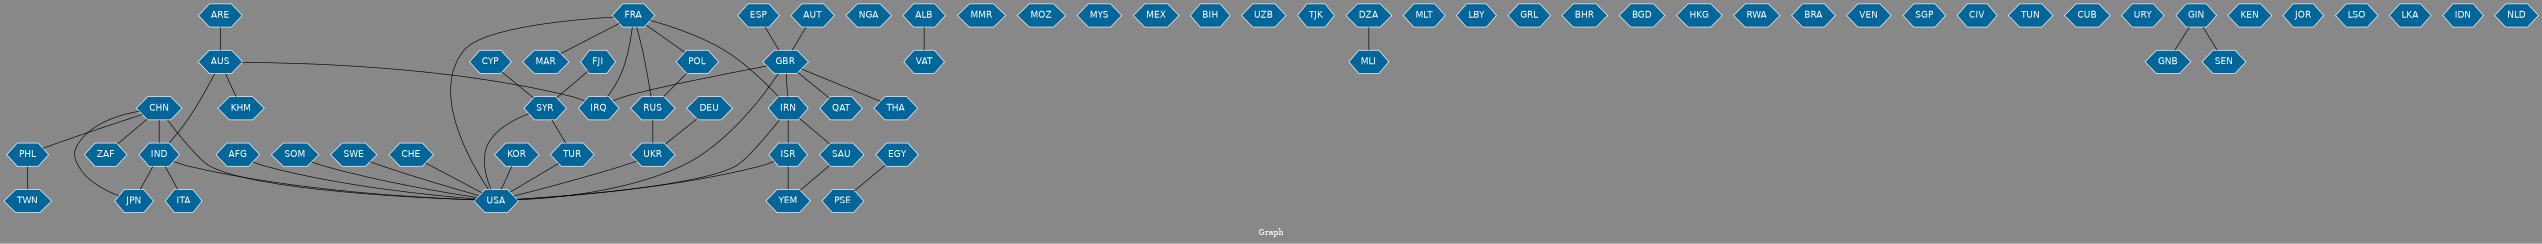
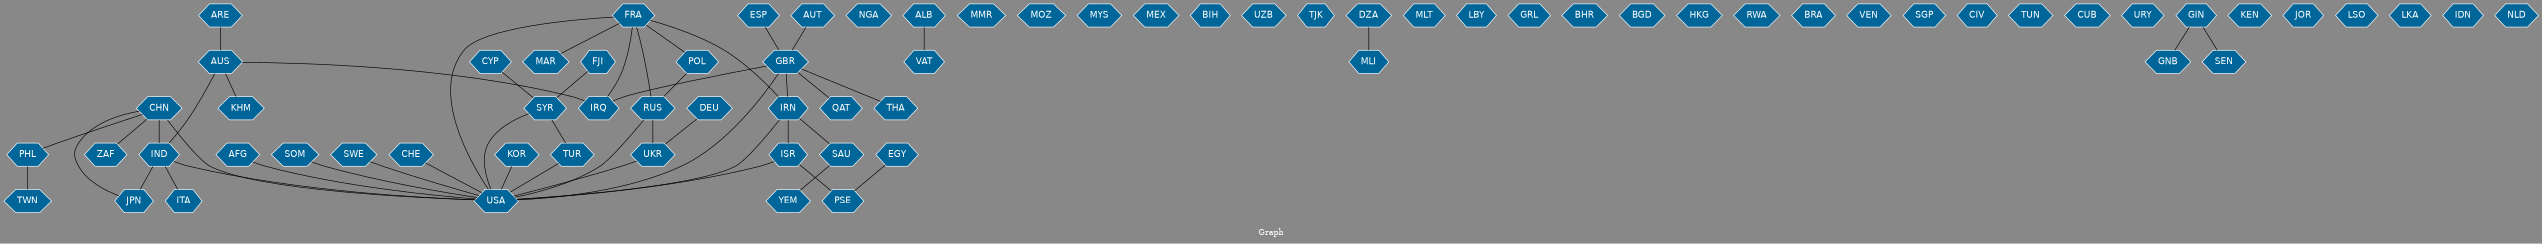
edge "RUS" -- "USA": added
edge "ISR" -- "YEM": now "ISR" -- "PSE"
